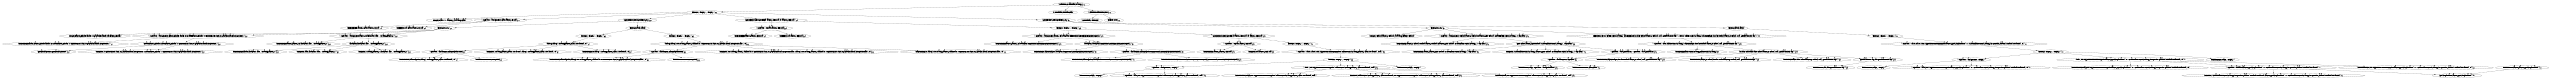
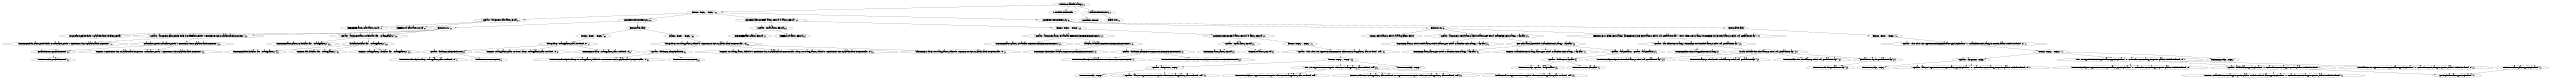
edge "(METHOD_RETURN,ANY)" -> "(MODIFIER,VIRTUAL)": now "(METHOD,createFileStrategy)" -> "(MODIFIER,VIRTUAL)"
node "(LOCAL,Class<?> factory: java.lang.Class)": removed
node "(IDENTIFIER,this,getCamelContext())": added
